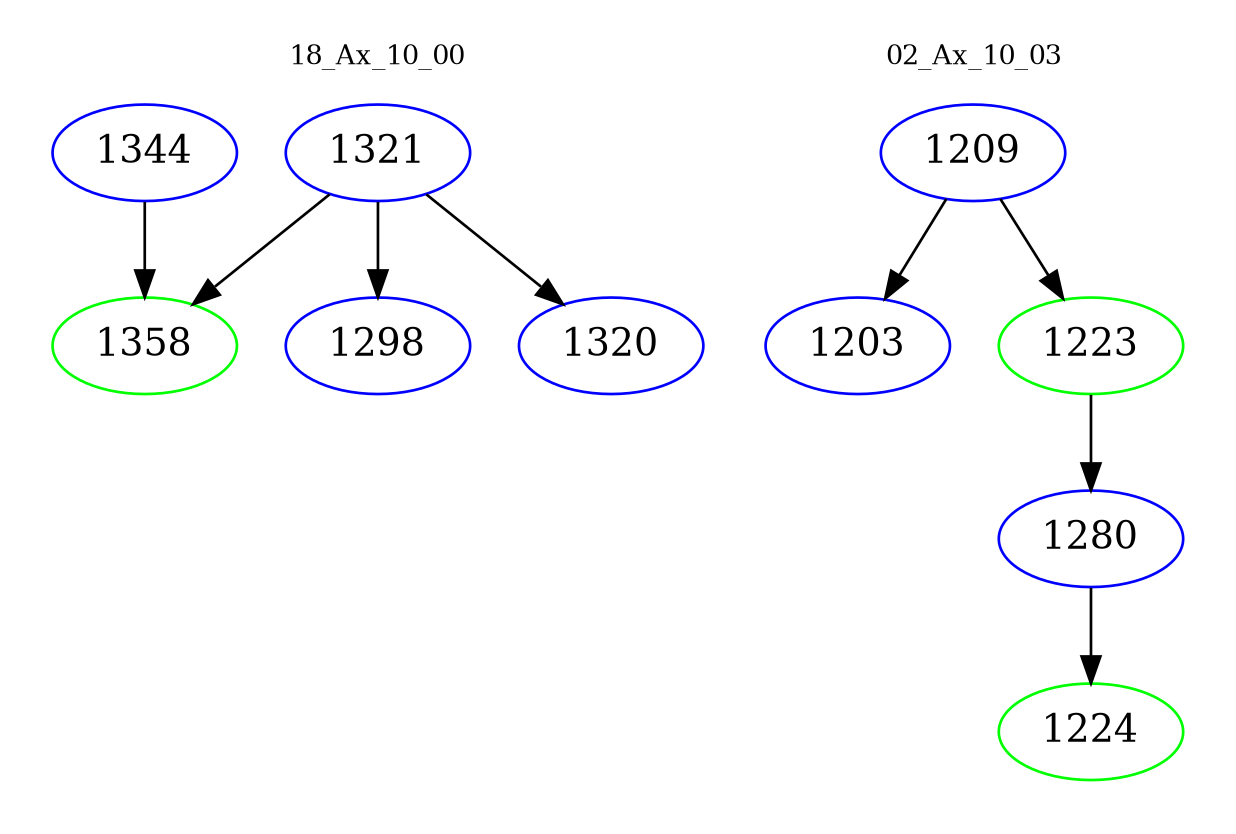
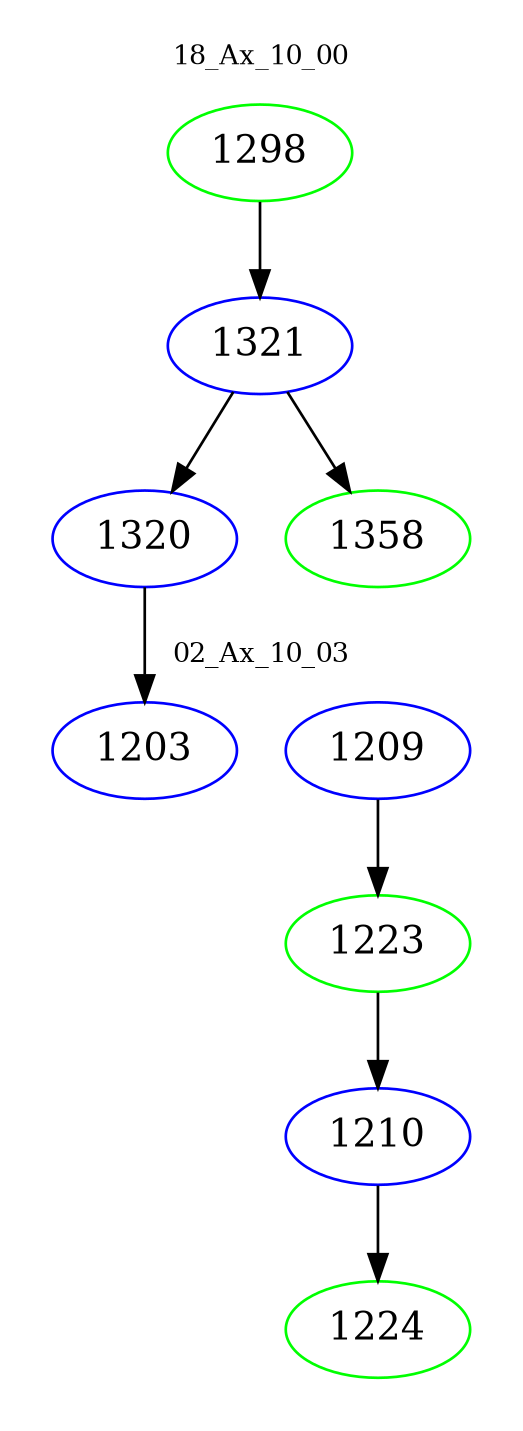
node "1344": removed
edge "1321" -> "1298": reversed
edge "1209" -> "1203": now "1320" -> "1203"
node "1298": color blue -> green
node "1280": label "1280" -> "1210"
